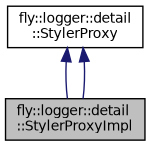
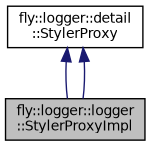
node "fly::logger::detail ::StylerProxyImpl": label "fly::logger::detail ::StylerProxyImpl" -> "fly::logger::logger ::StylerProxyImpl"
